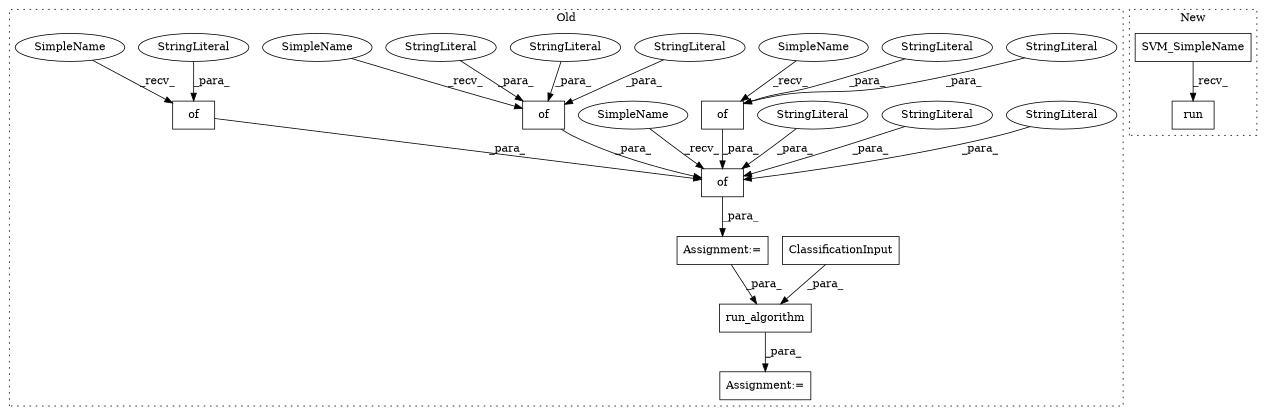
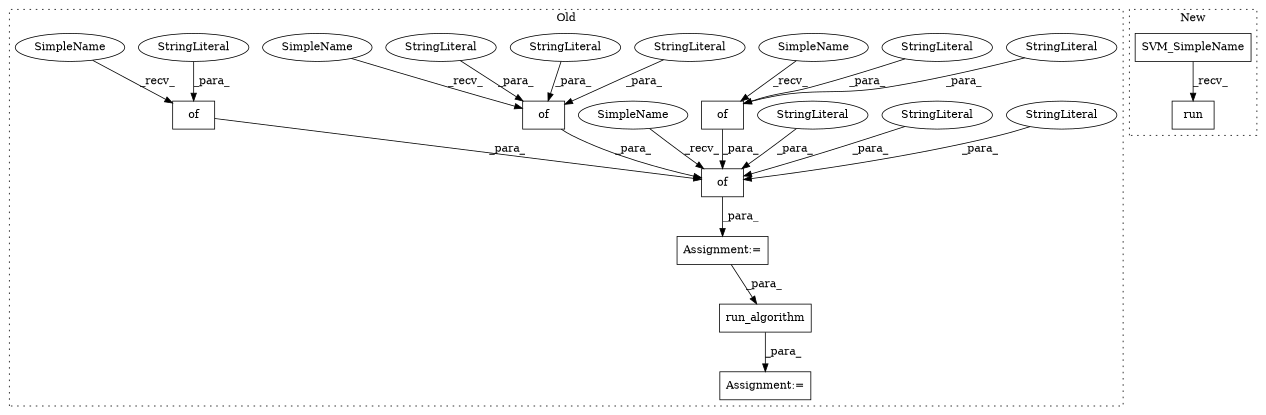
node "ClassificationInput": removed
